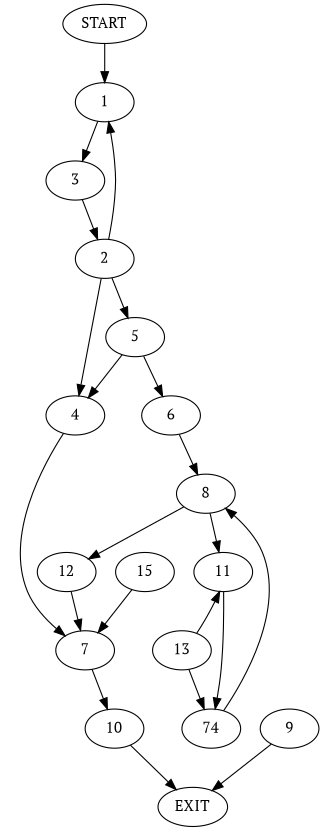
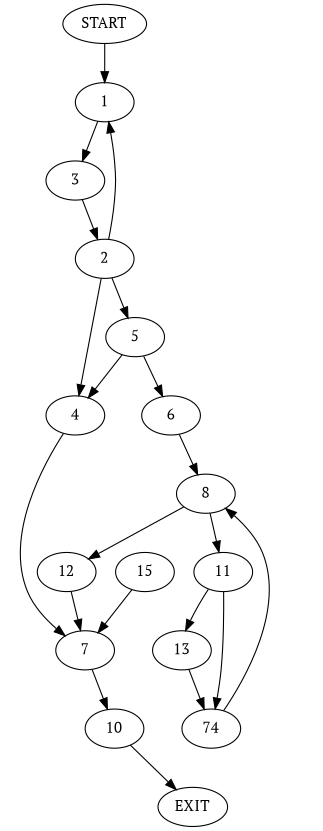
edge "13" -> "11": reversed
node "9": removed
